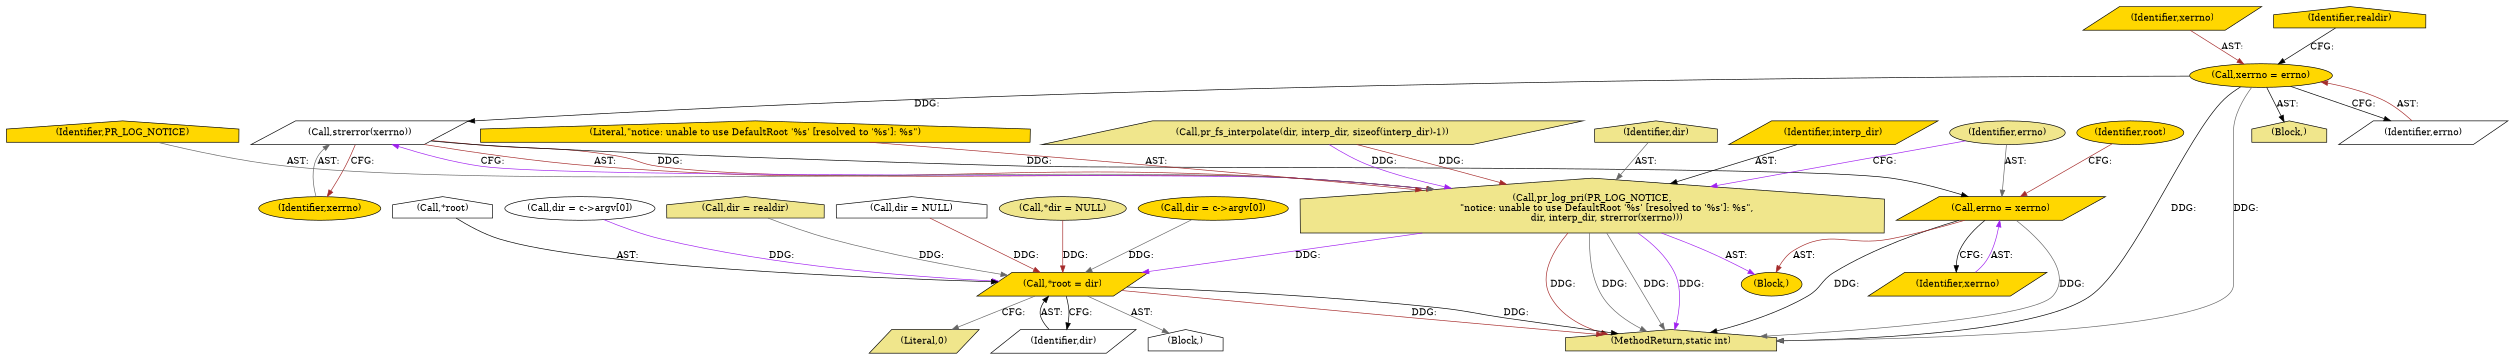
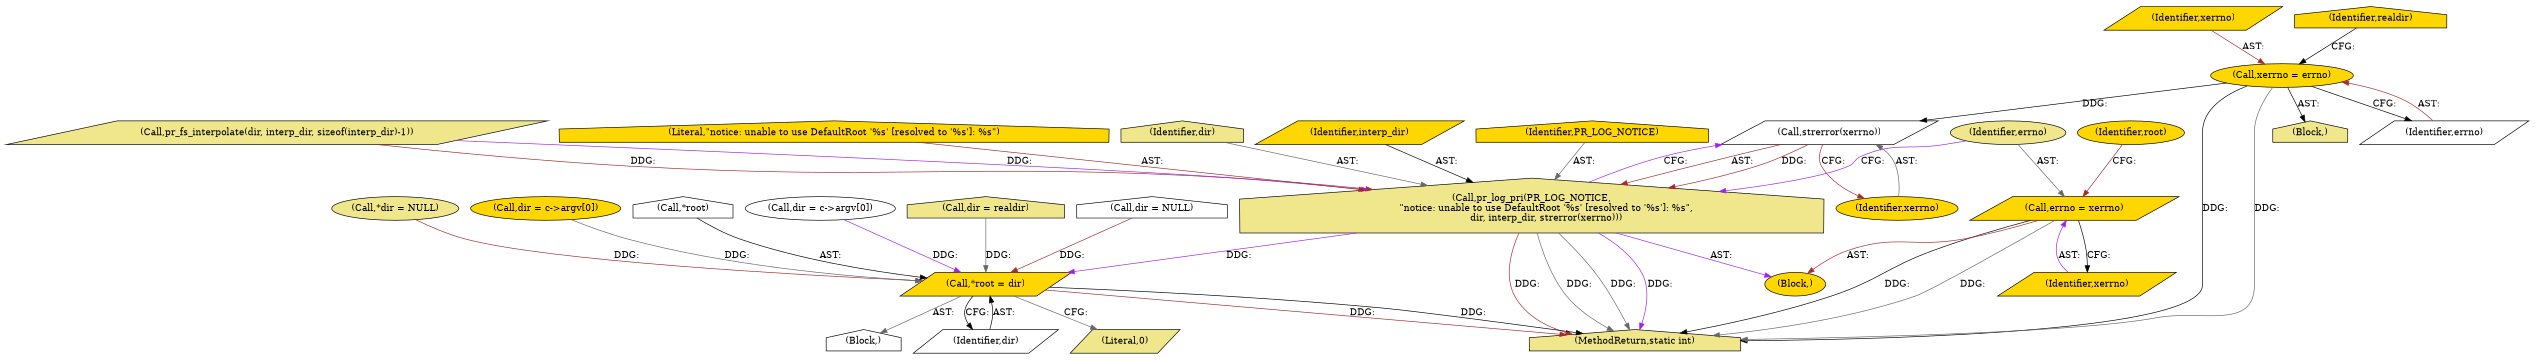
edge "(Call,strerror(xerrno))" -> "(Call,errno = xerrno)": removed, label "DDG:"
